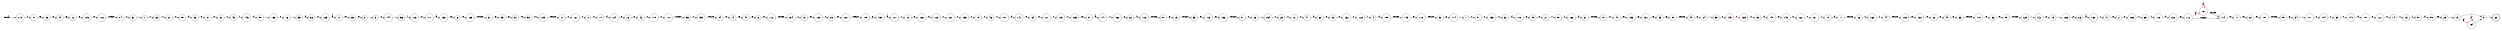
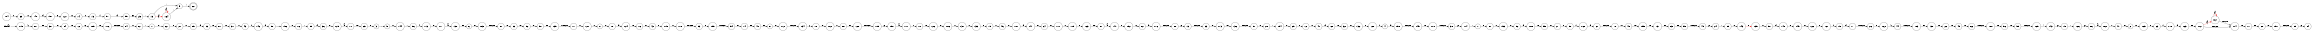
node "101": removed
